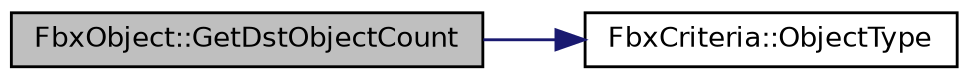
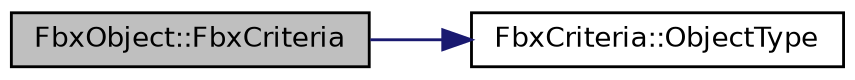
node "FbxObject::GetDstObjectCount": label "FbxObject::GetDstObjectCount" -> "FbxObject::FbxCriteria"
